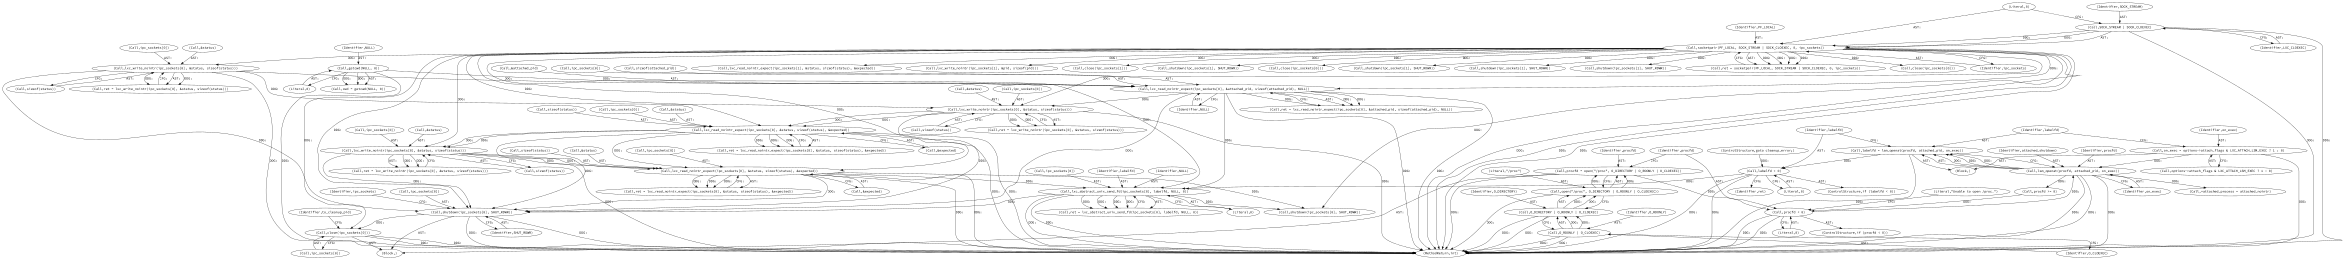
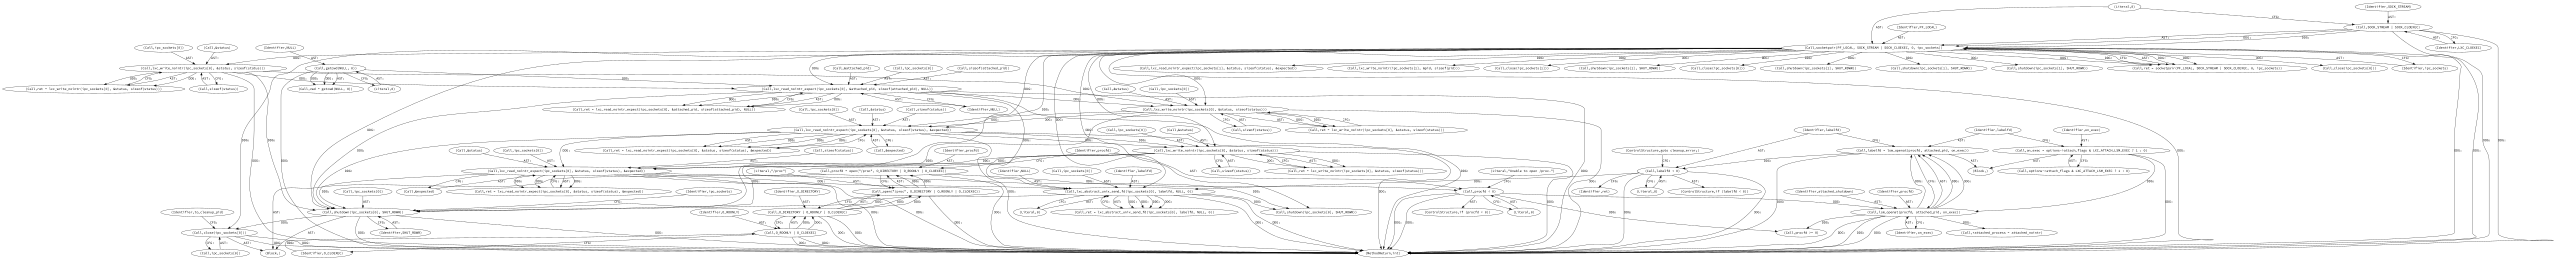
edge "(ControlStructure,goto cleanup_error;)" -> "(Call,labelfd < 0)": label "DDG: " -> "CFG: "
edge "(Call,procfd >= 0)" -> "(Call,procfd < 0)": reversed
edge "(Identifier,O_CLOEXEC)" -> "(Call,O_RDONLY | O_CLOEXEC)": label "AST: " -> "DDG: "
